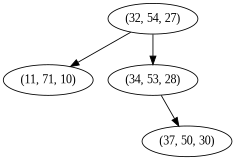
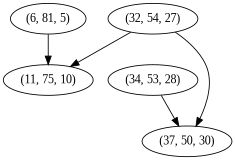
node "(6, 81, 5)": added
edge "(32, 54, 27)" -> "(34, 53, 28)": now "(32, 54, 27)" -> "(37, 50, 30)"
node "(11, 71, 10)": label "(11, 71, 10)" -> "(11, 75, 10)"
